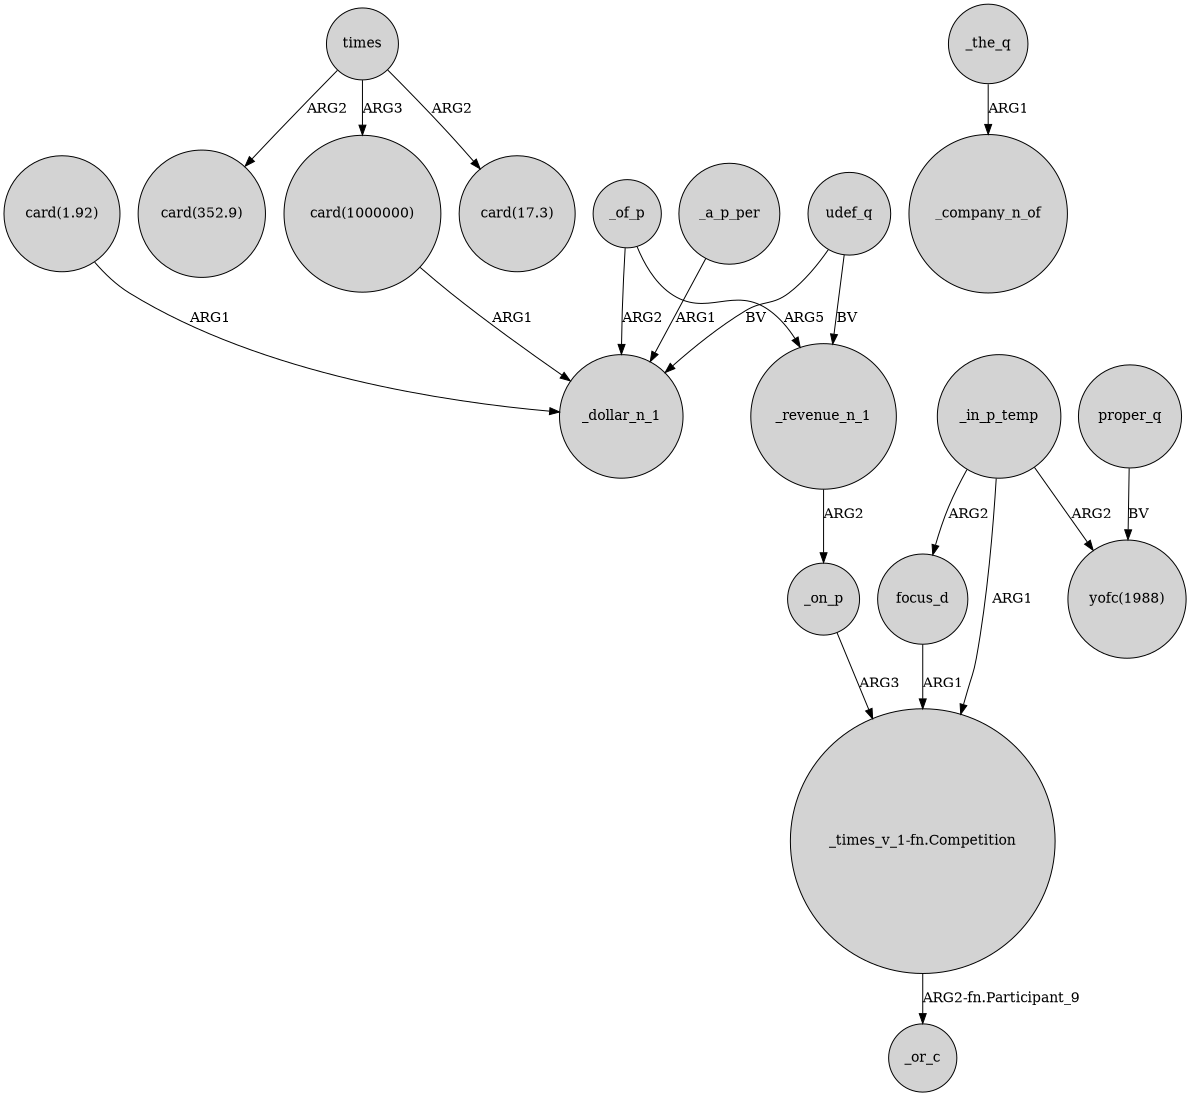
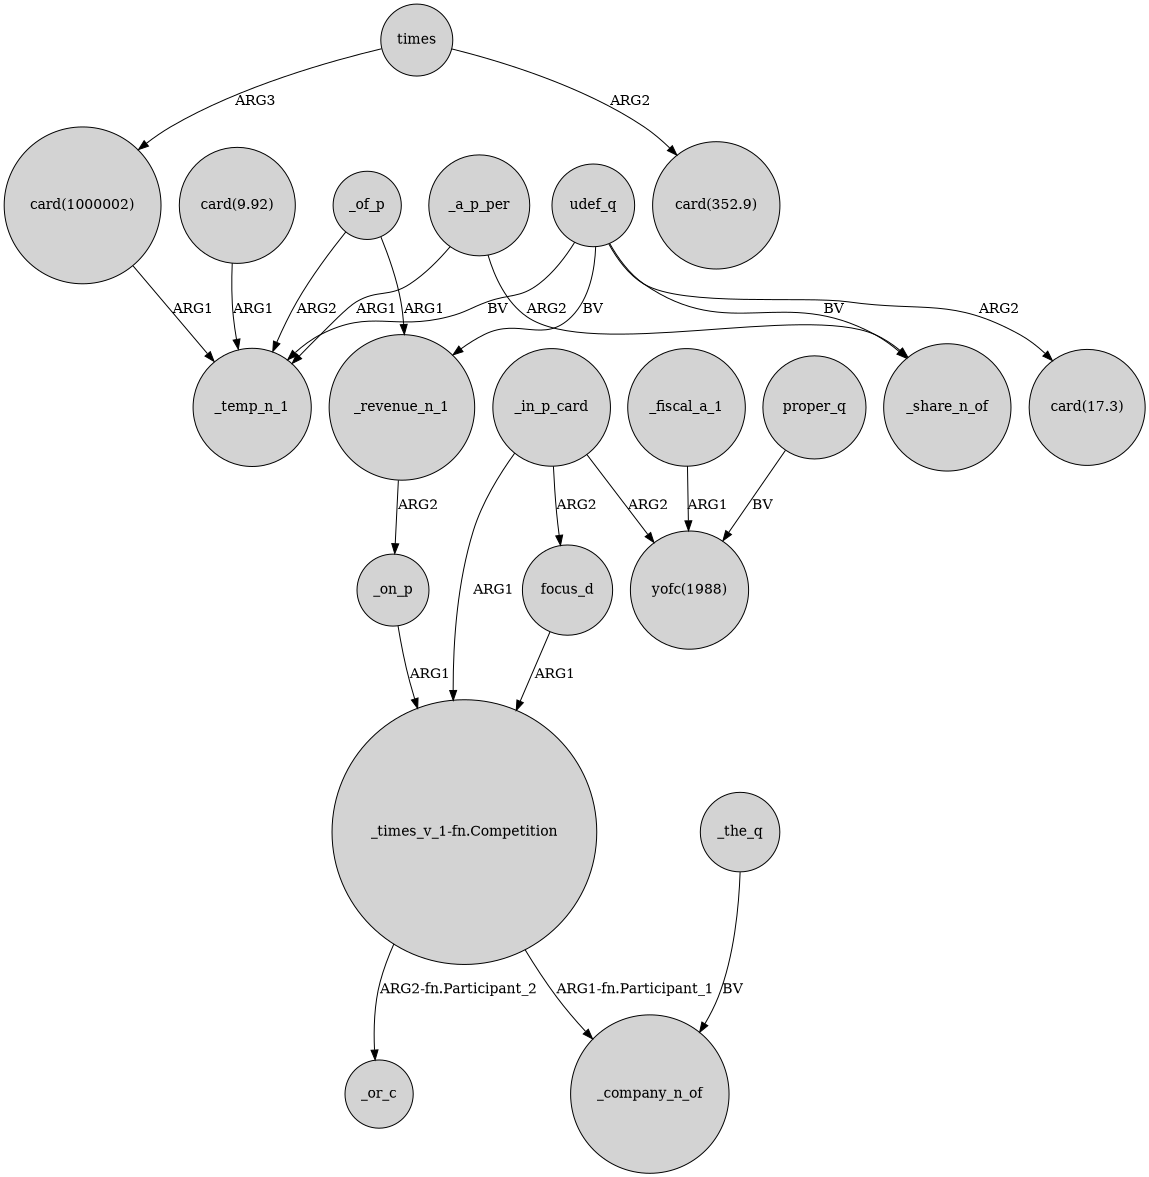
edge "_the_q" -> "_company_n_of": label "ARG1" -> "BV"
edge "times" -> "card(17.3)": now "udef_q" -> "card(17.3)"
node "card(1.92)": label "card(1.92)" -> "card(9.92)"
node "card(1000000)": label "card(1000000)" -> "card(1000002)"
edge "_of_p" -> "_revenue_n_1": label "ARG5" -> "ARG1"
node "_fiscal_a_1": added
node "_share_n_of": added
node "_dollar_n_1": label "_dollar_n_1" -> "_temp_n_1"
node "_in_p_temp": label "_in_p_temp" -> "_in_p_card"
edge "_on_p" -> "_times_v_1-fn.Competition": label "ARG3" -> "ARG1"
edge "_times_v_1-fn.Competition" -> "_company_n_of": added, label "ARG1-fn.Participant_1"
edge "_times_v_1-fn.Competition" -> "_or_c": label "ARG2-fn.Participant_9" -> "ARG2-fn.Participant_2"
